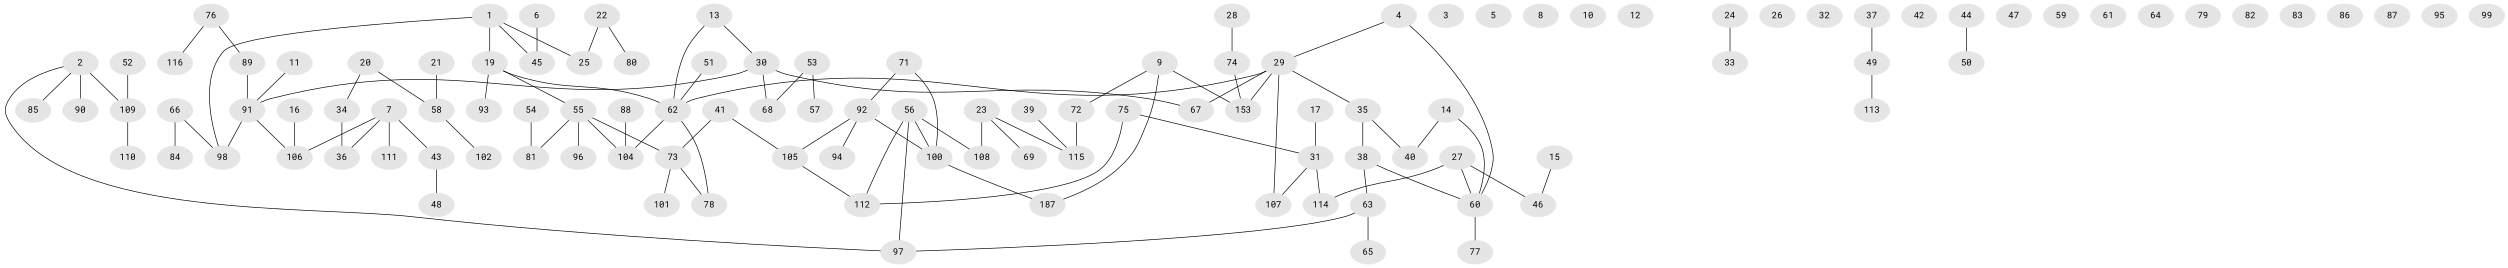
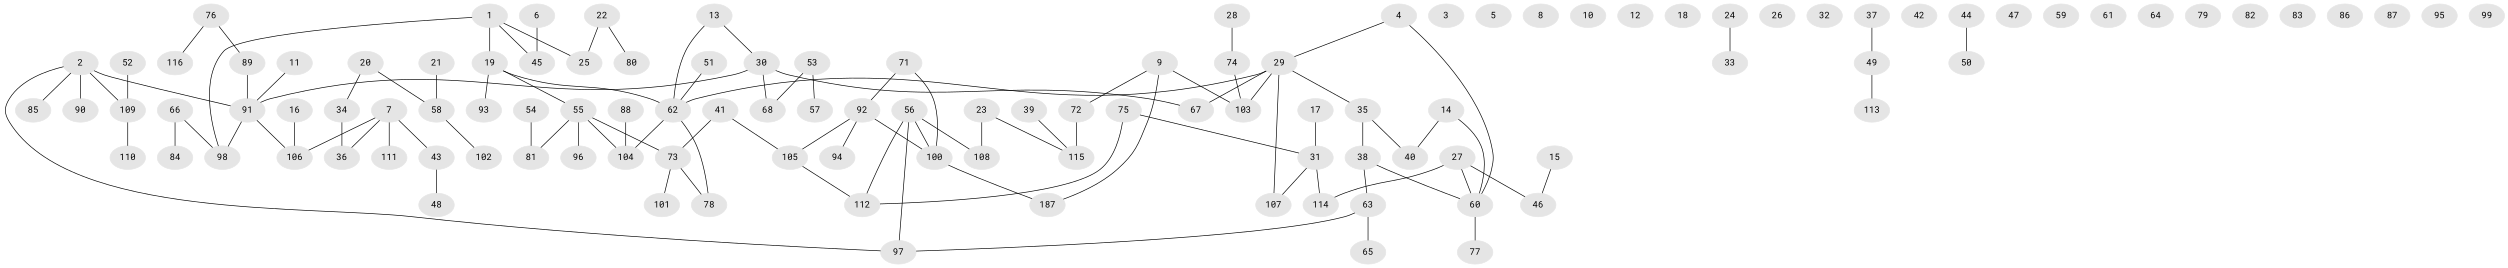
node "18": added
edge "2" -- "91": added
node "153": label "153" -> "103"
node "69": removed
